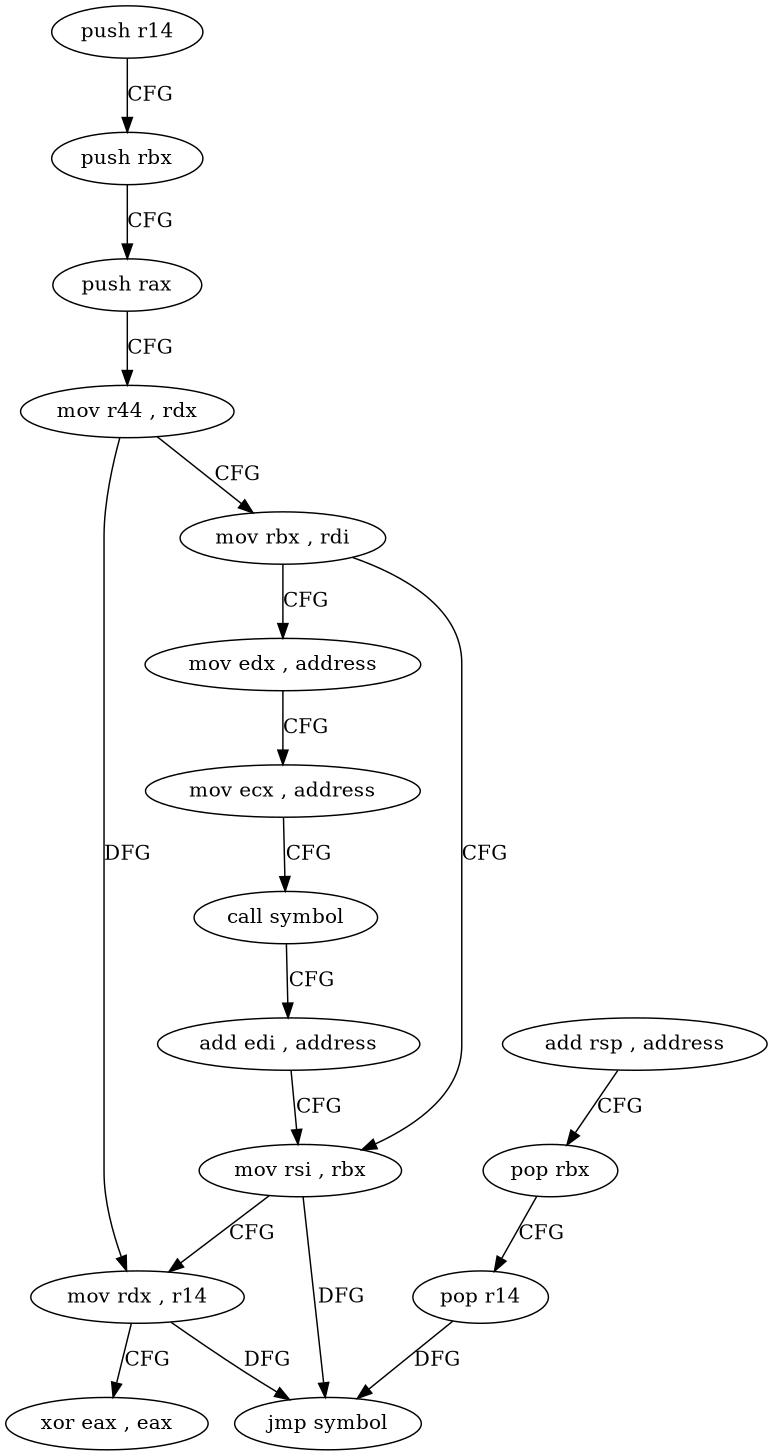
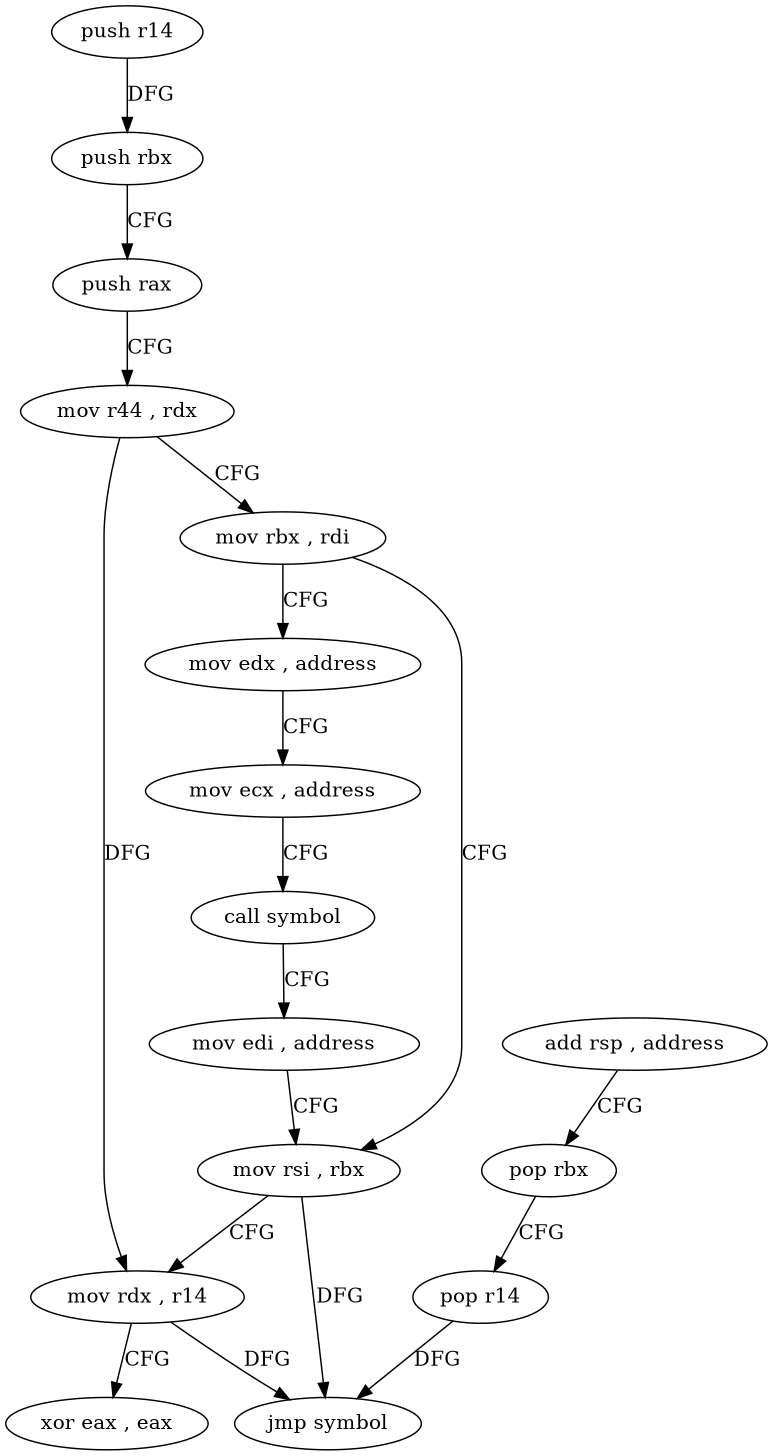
edge "push r14" -> "push rbx": label "CFG" -> "DFG"
node "add edi , address": label "add edi , address" -> "mov edi , address"
